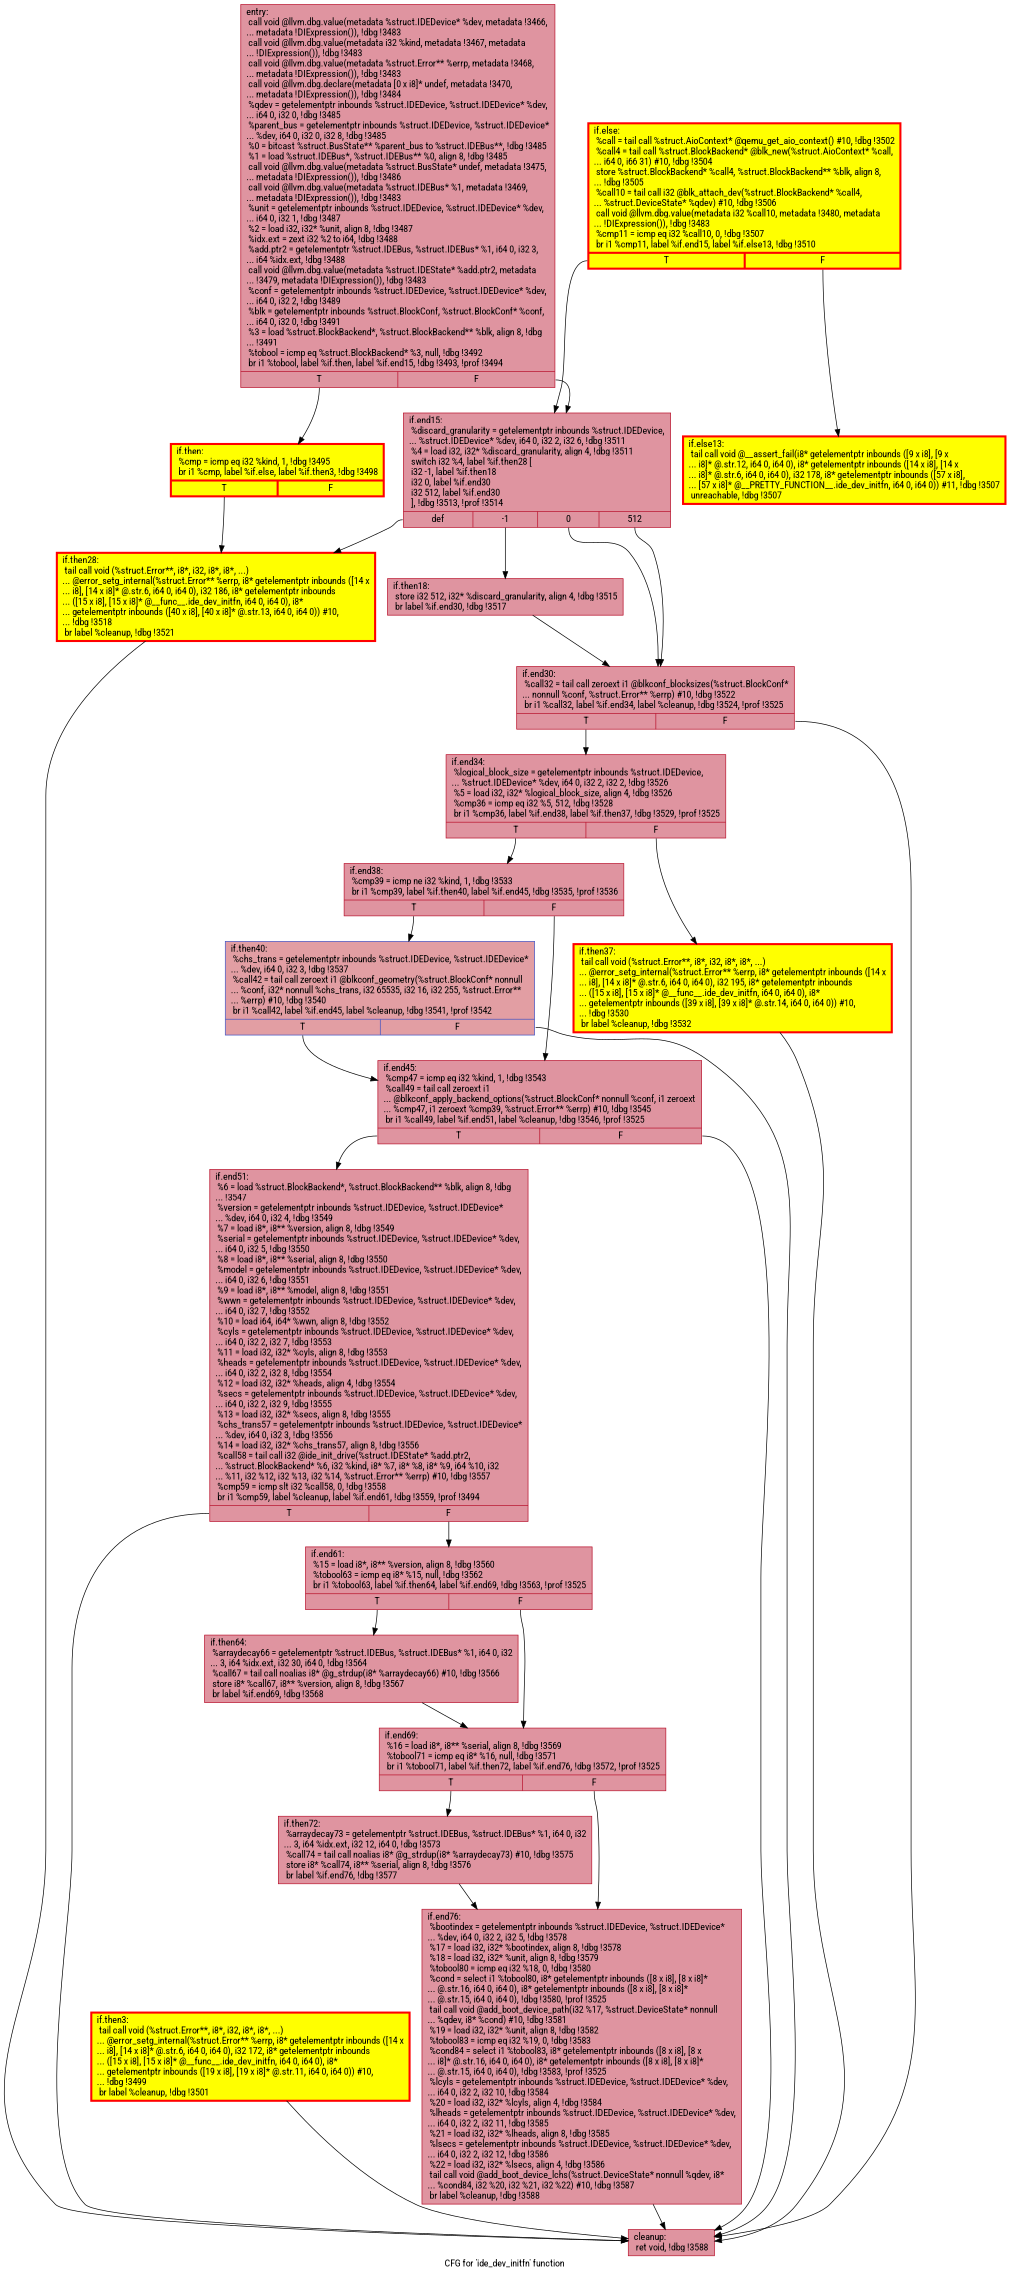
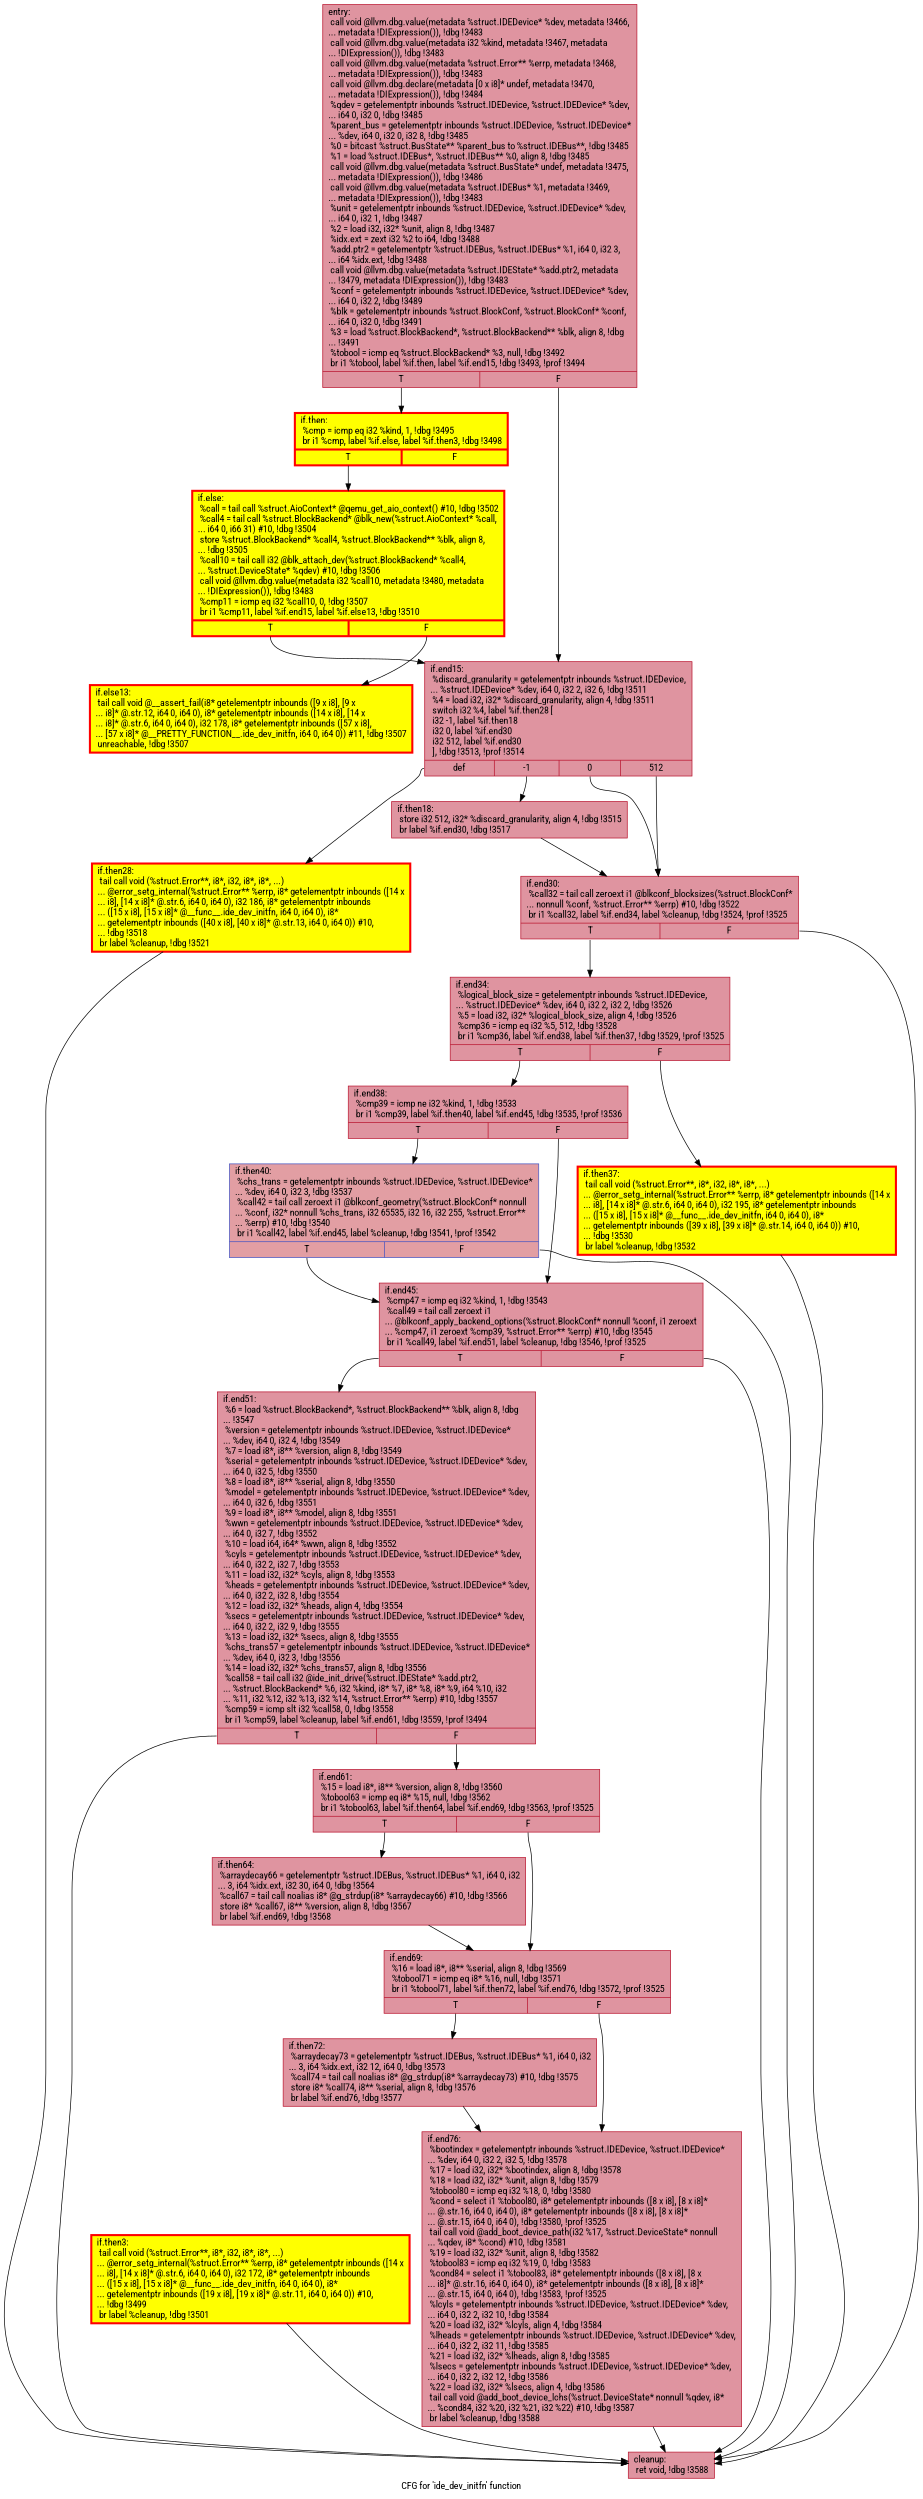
edge "if.then:" -> "if.then28:": now "if.then:" -> "if.else:"
